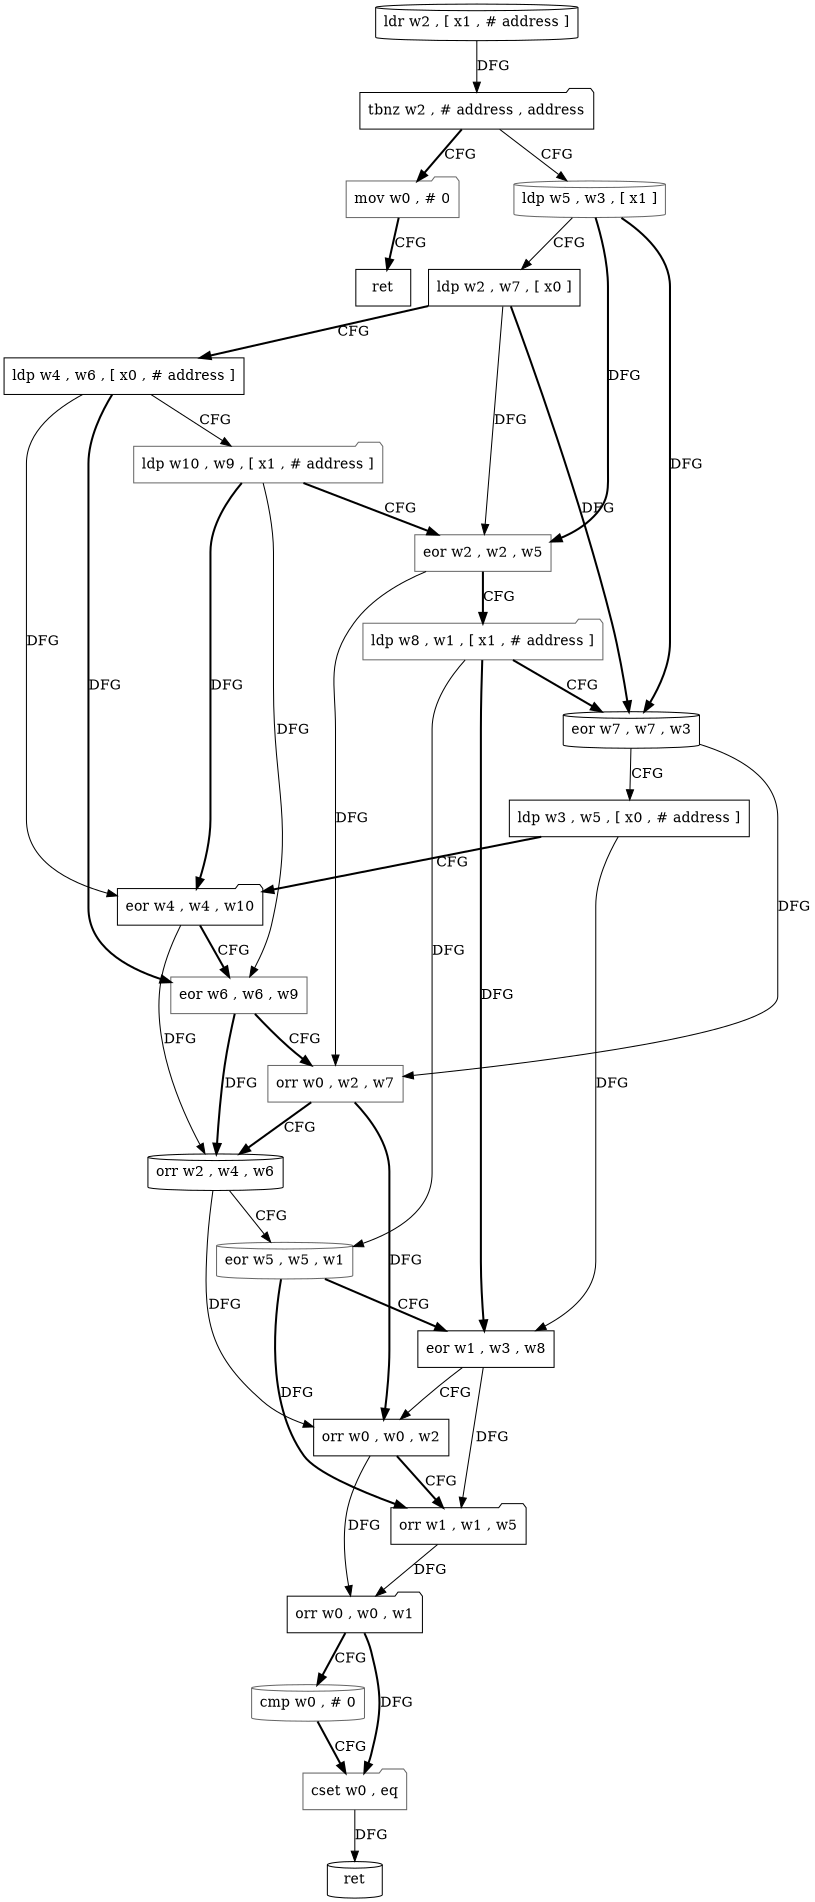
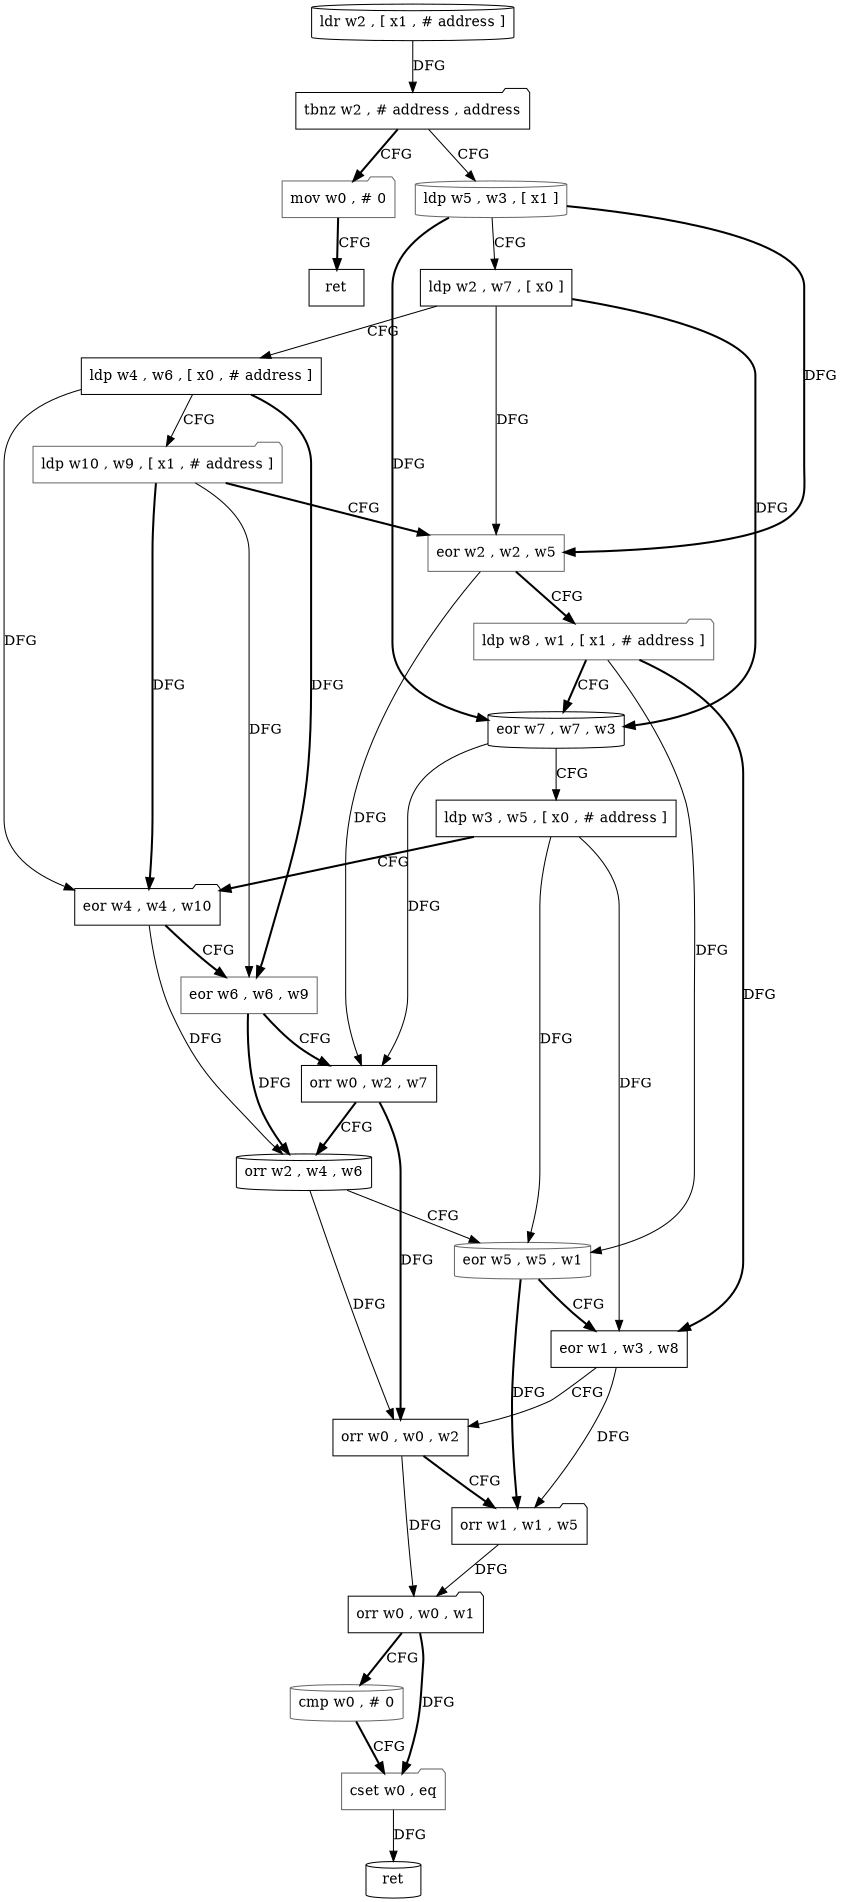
edge "ldp w2 , w7 , [ x0 ]" -> "ldp w4 , w6 , [ x0 , # address ]": style bold -> solid
edge "ldp w3 , w5 , [ x0 , # address ]" -> "eor w5 , w5 , w1": added, label "DFG"
node "orr w0 , w2 , w7": color gray40 -> black
